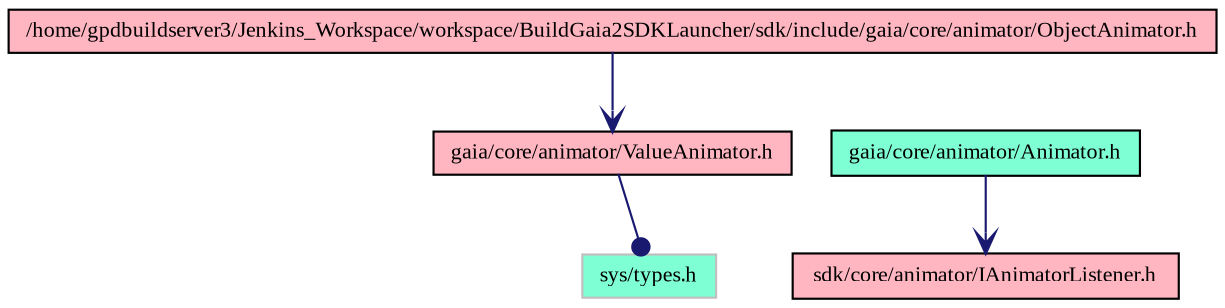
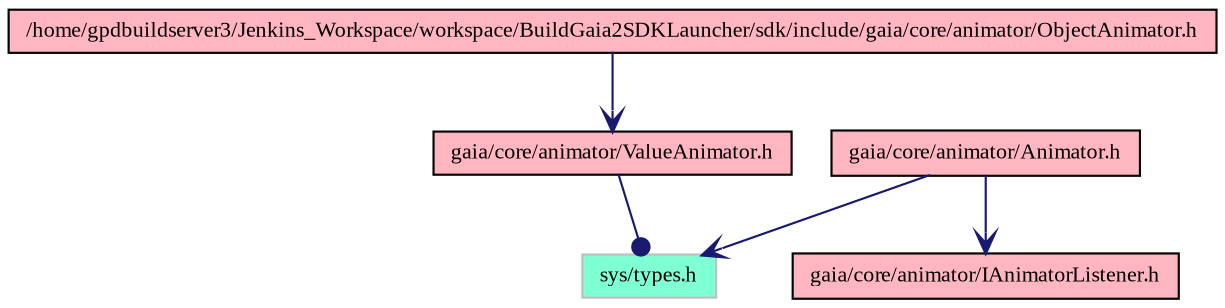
node "gaia/core/animator/Animator.h": fillcolor aquamarine -> lightpink
edge "gaia/core/animator/Animator.h" -> "sys/types.h": added
node "sdk/core/animator/IAnimatorListener.h": label "sdk/core/animator/IAnimatorListener.h" -> "gaia/core/animator/IAnimatorListener.h"
